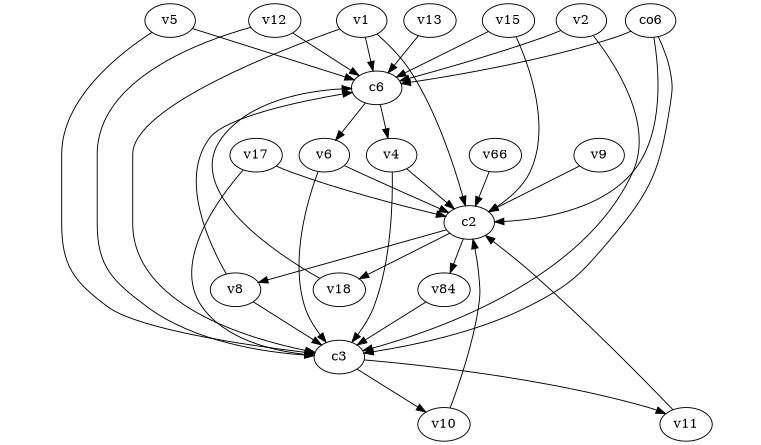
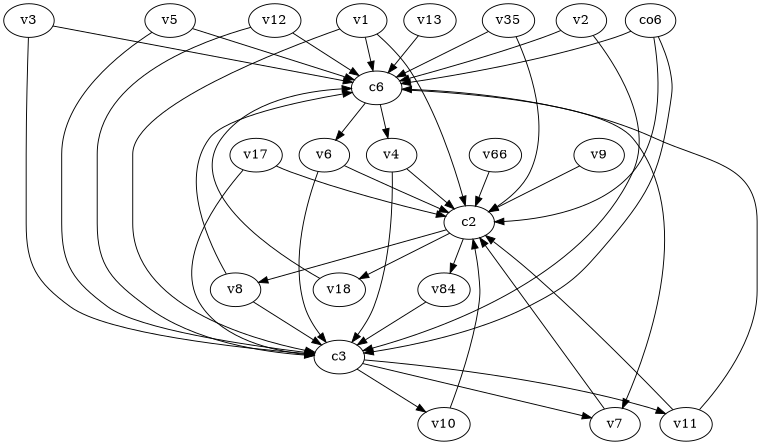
node "v3": added
node "v15": label "v15" -> "v35"
edge "v11" -> "c6": added
node "v7": added
